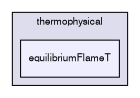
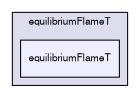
cluster "thermophysical": label "thermophysical" -> "equilibriumFlameT"
